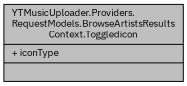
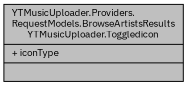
node "YTMusicUploader.Providers.": text "Context.Toggledicon" -> "YTMusicUploader.Toggledicon"
